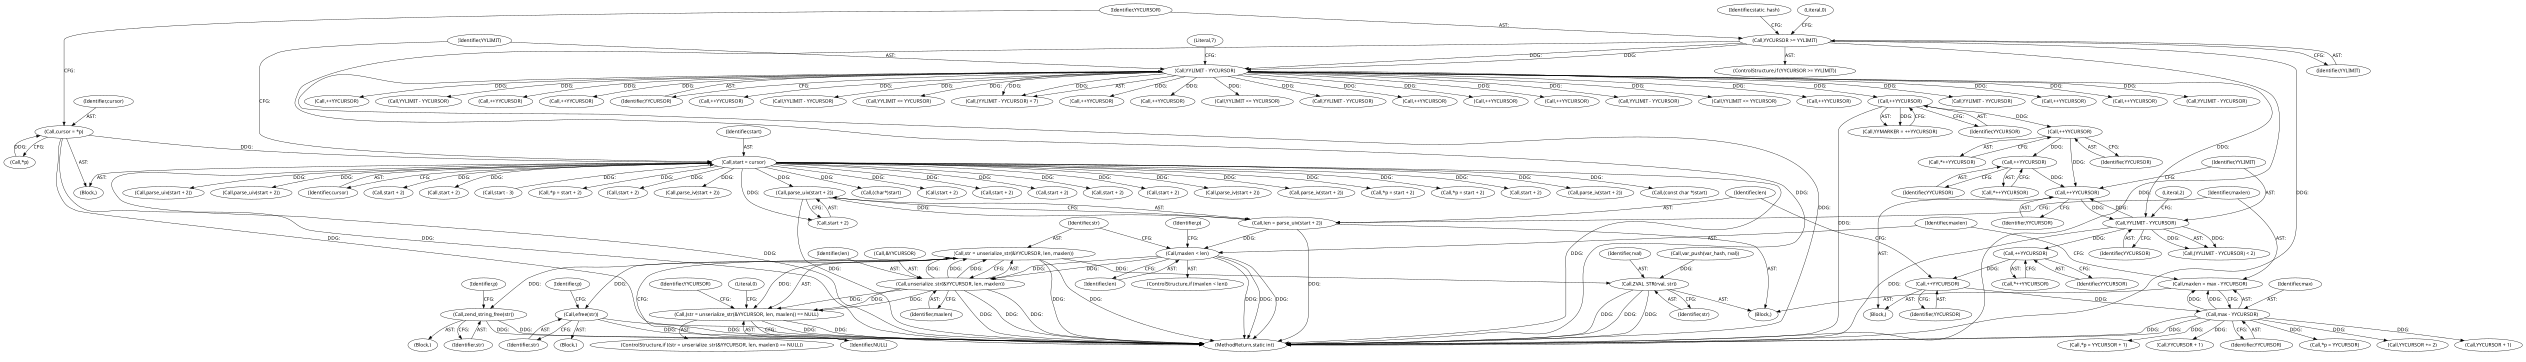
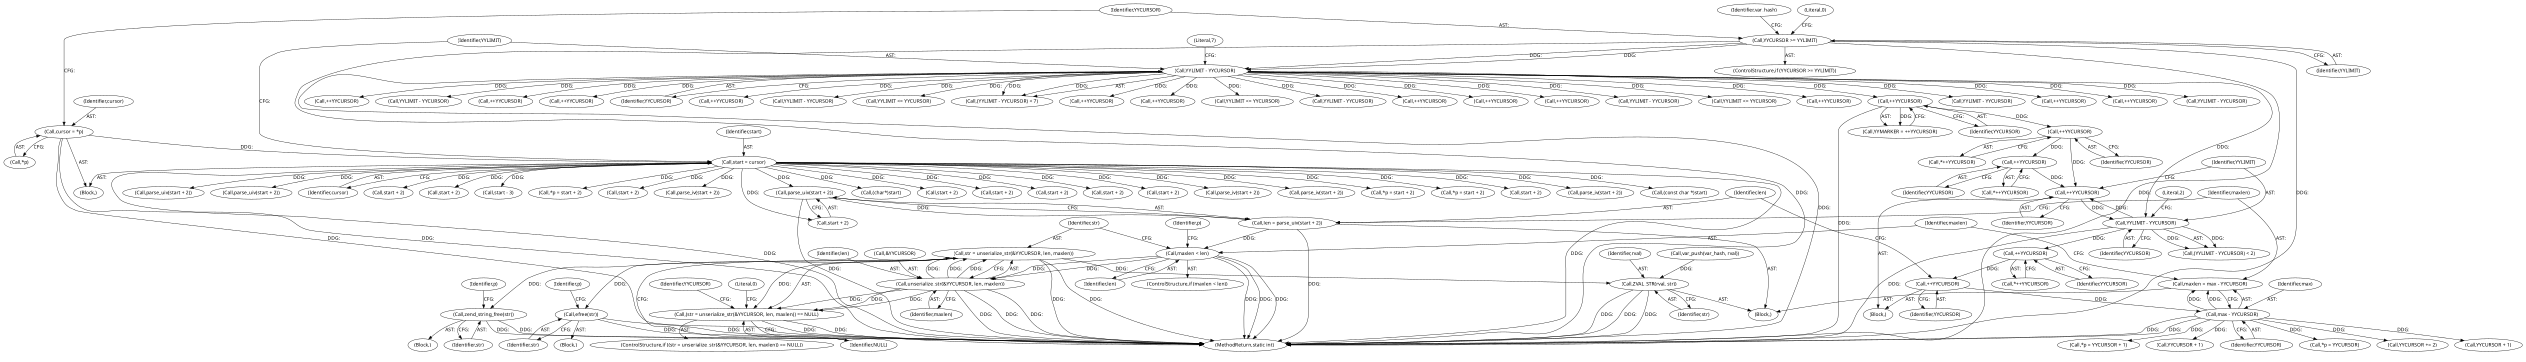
node "(Identifier,static_hash)": label "(Identifier,static_hash)" -> "(Identifier,var_hash)"
edge "(Call,*p)" -> "(Call,cursor = *p)": label "DDG: " -> "AST: "
edge "(Call,start - 3)" -> "(Call,start = cursor)": reversed
